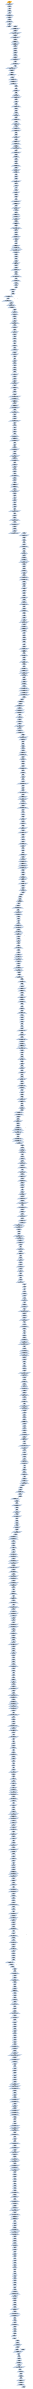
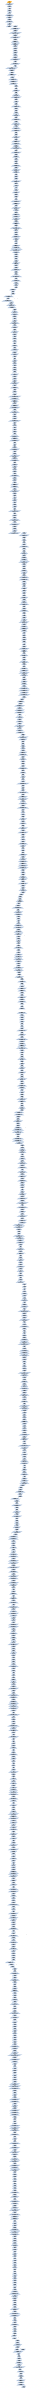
node "0x0044361c decl %ebp": removed
